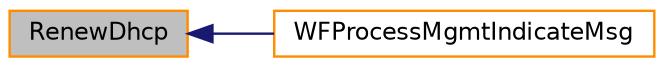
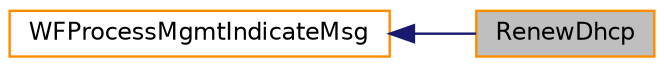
edge "WFProcessMgmtIndicateMsg" -> "RenewDhcp": reversed
